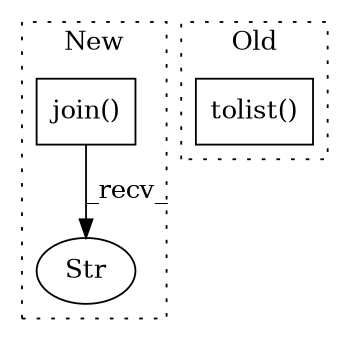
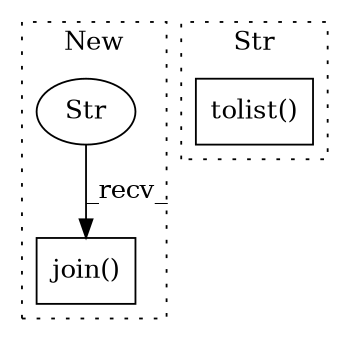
cluster "Old": label "Old" -> "Str"
edge "join()" -> "Str": reversed
